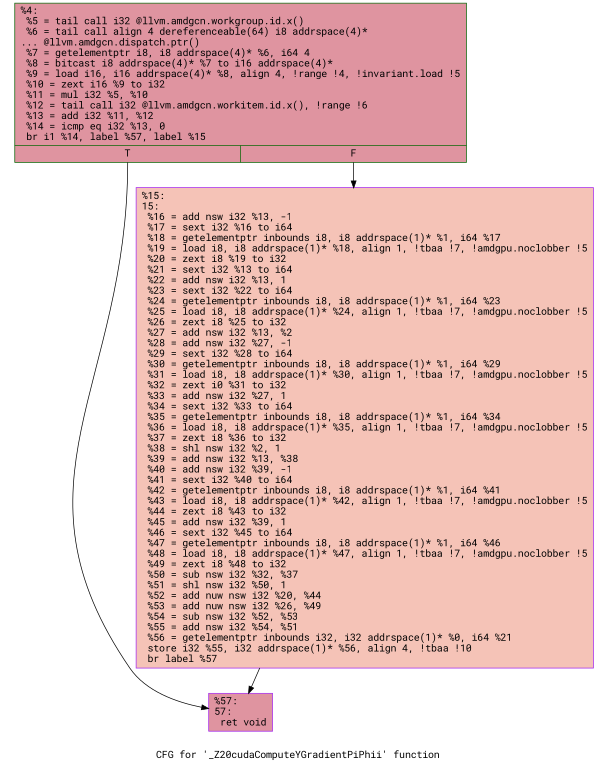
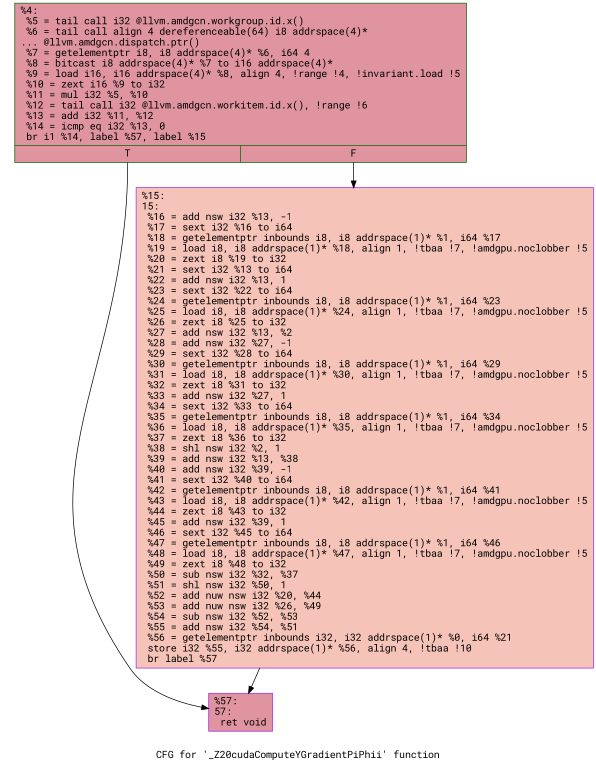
node "%15:": text "%32 = zext i0 %31 to i32" -> "%32 = zext i8 %31 to i32"
